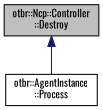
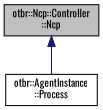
node "otbr::Ncp::Controller ::Destroy": label "otbr::Ncp::Controller ::Destroy" -> "otbr::Ncp::Controller ::Ncp"
